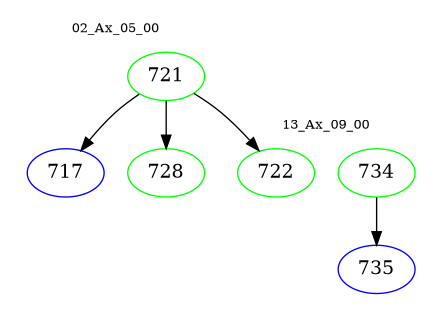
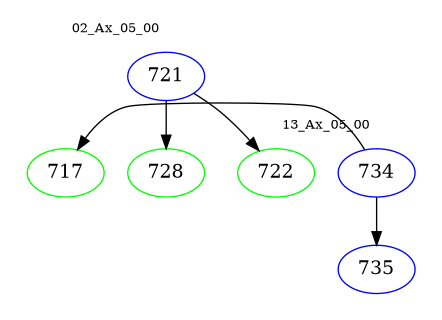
node "721": color green -> blue
edge "721" -> "717": now "734" -> "717"
cluster "13_Ax_09_00": label "13_Ax_09_00" -> "13_Ax_05_00"
node "717": color blue -> green
node "734": color green -> blue
